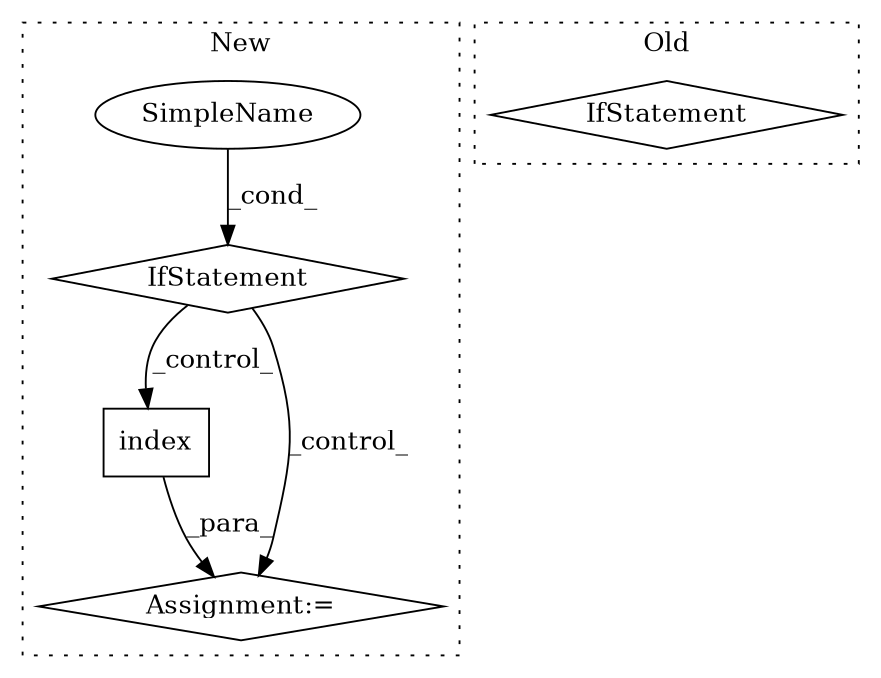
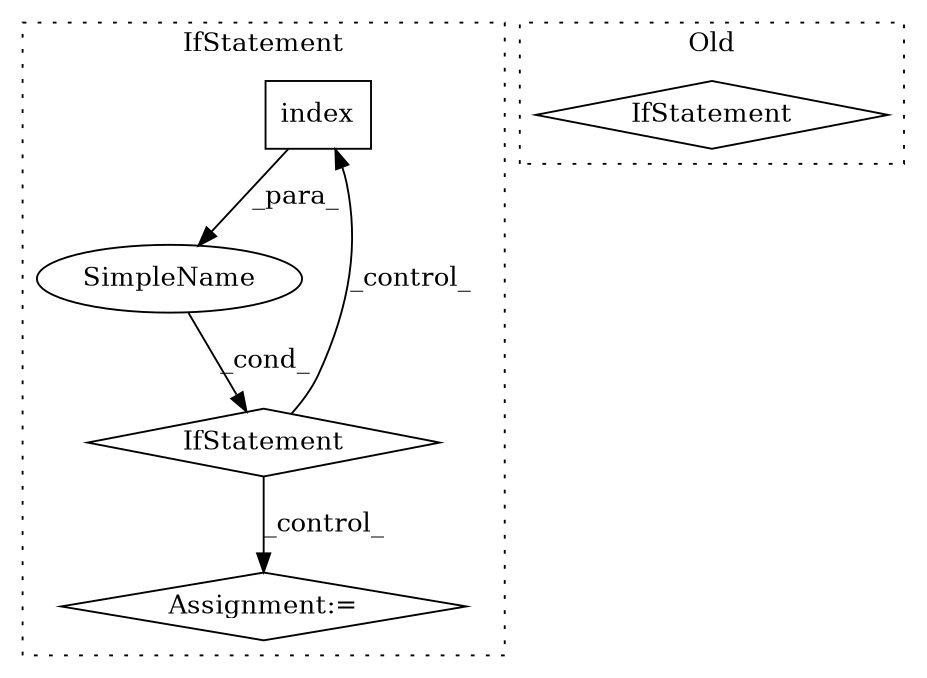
cluster "New": label "New" -> "IfStatement"
edge "index" -> "Assignment:=": now "index" -> "SimpleName"
